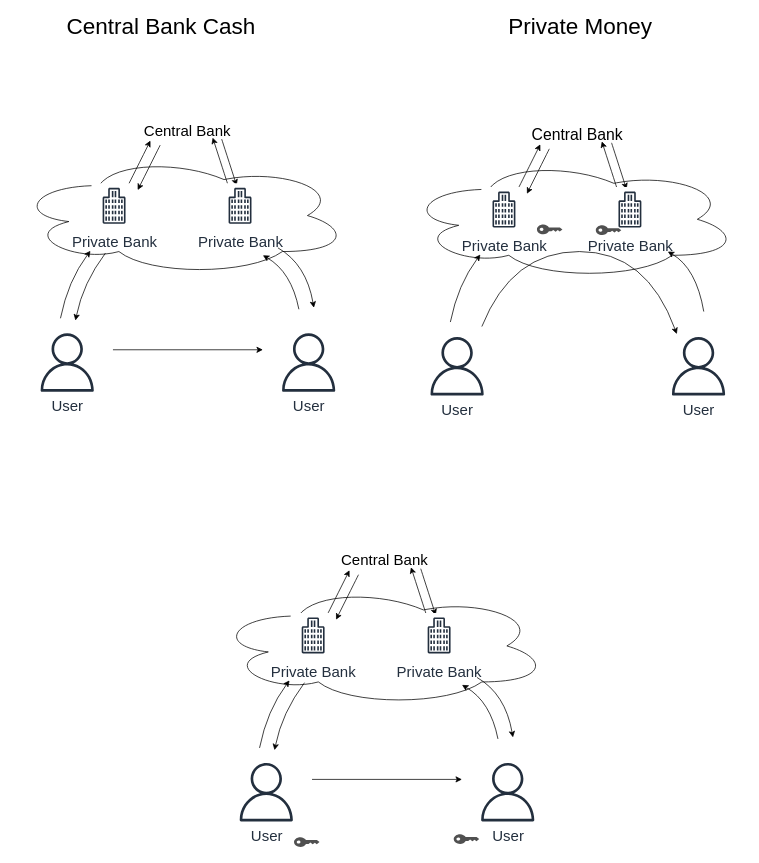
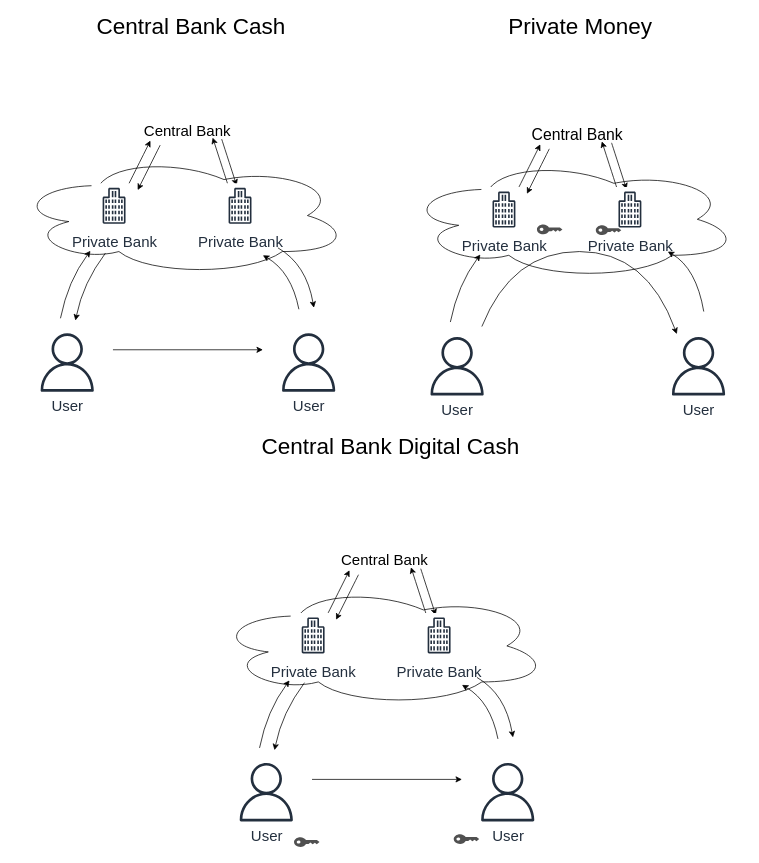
node "Central Bank Cash": moved (161, 27) -> (191, 27)
node "Central Bank Digital Cash": added
